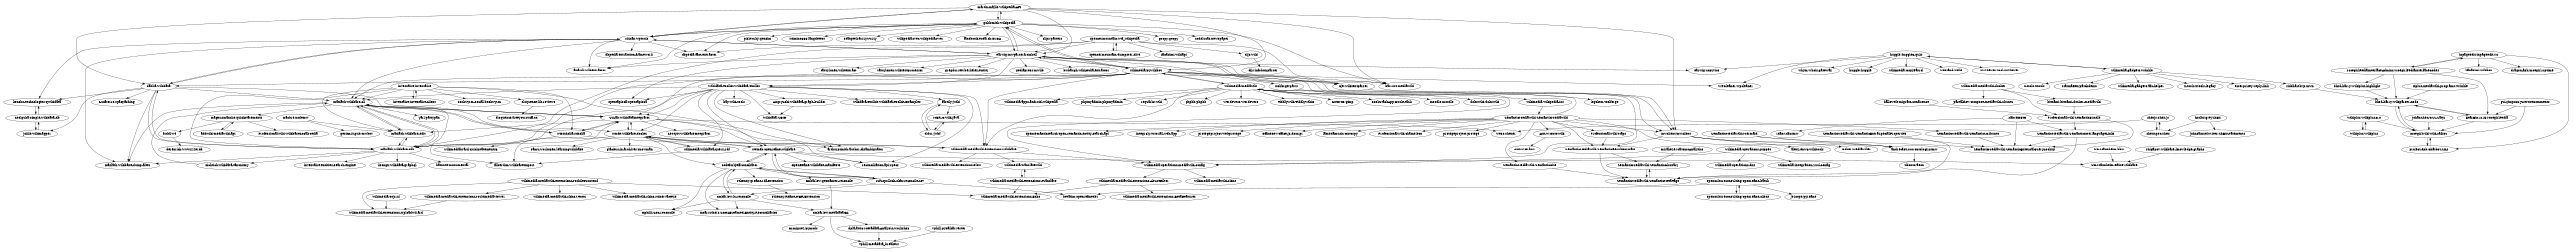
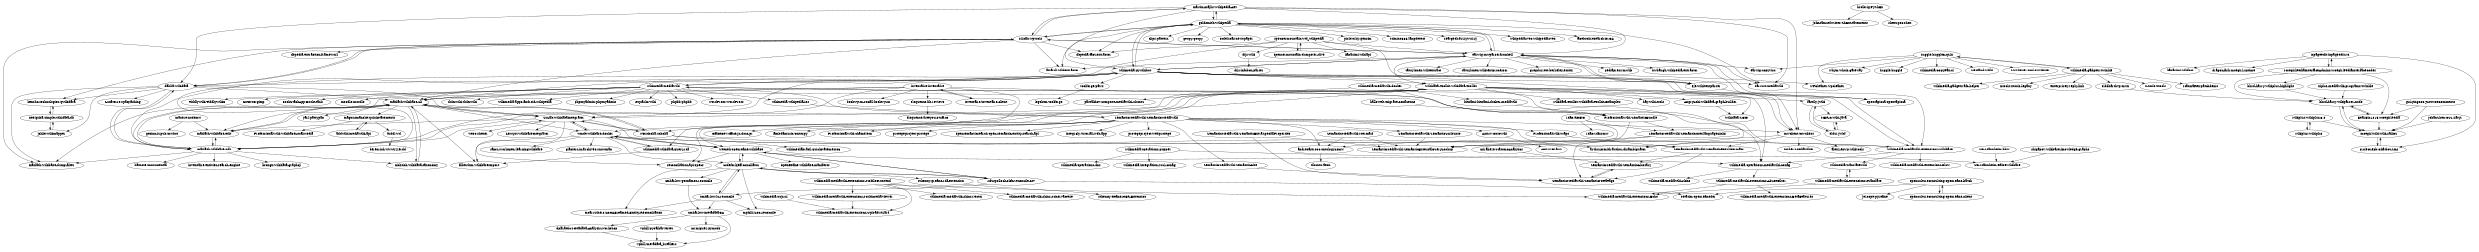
node "shexjs/shex.js": removed
edge "maxlath/wikibase-cli" -> "nichtich/wikidata-taxonomy": added
